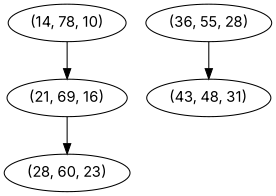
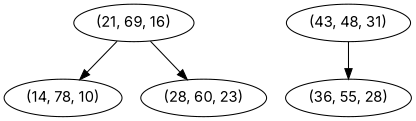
edge "(14, 78, 10)" -> "(21, 69, 16)": reversed
edge "(36, 55, 28)" -> "(43, 48, 31)": reversed
